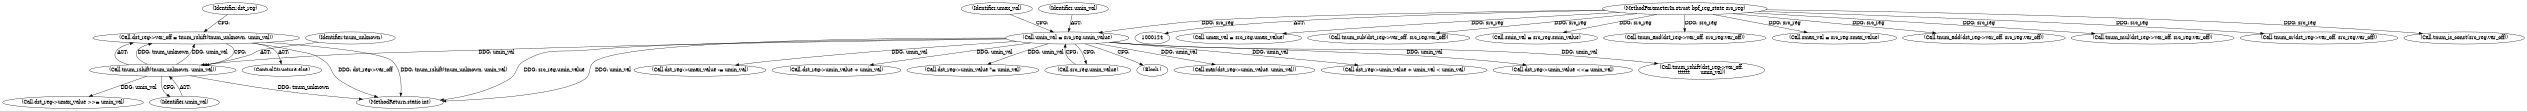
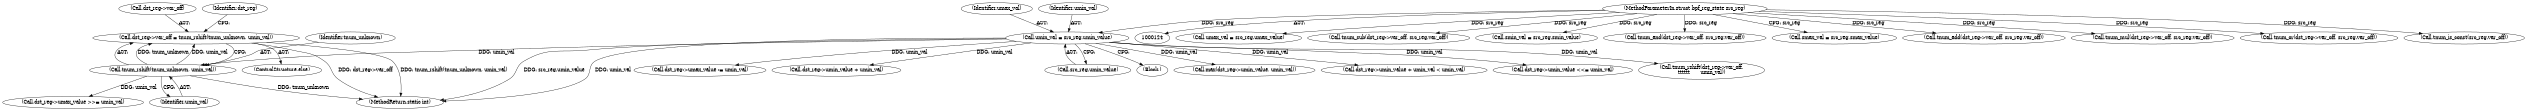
node "(Call,dst_reg->var_off)": added
edge "(Identifier,umax_val)" -> "(Call,umin_val = src_reg.umin_value)": label "CFG: " -> "AST: "
edge "(MethodParameterIn,struct bpf_reg_state src_reg)" -> "(Call,smax_val = src_reg.smax_value)": label "DDG: src_reg" -> "CFG: src_reg"
edge "(Call,src_reg.umin_value)" -> "(Call,umin_val = src_reg.umin_value)": label "CFG: " -> "AST: "
node "(Call,dst_reg->umin_value *= umin_val)": removed
